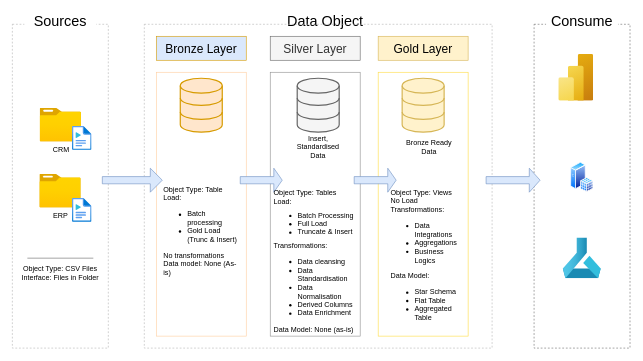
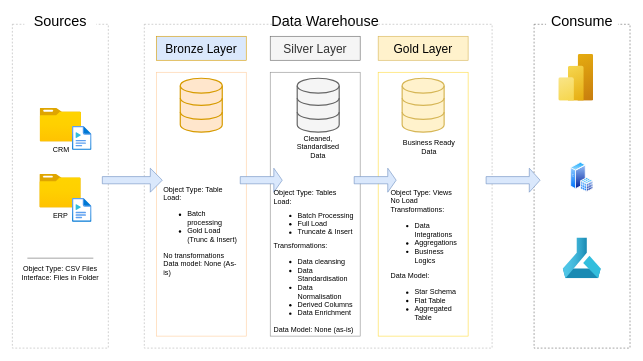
node "Data Object": label "Data Object" -> "Data Warehouse"
node "Insert, Standardised Data": label "Insert, Standardised Data" -> "Cleaned, Standardised Data"
node "Bronze Ready Data": label "Bronze Ready Data" -> "Business Ready Data"
